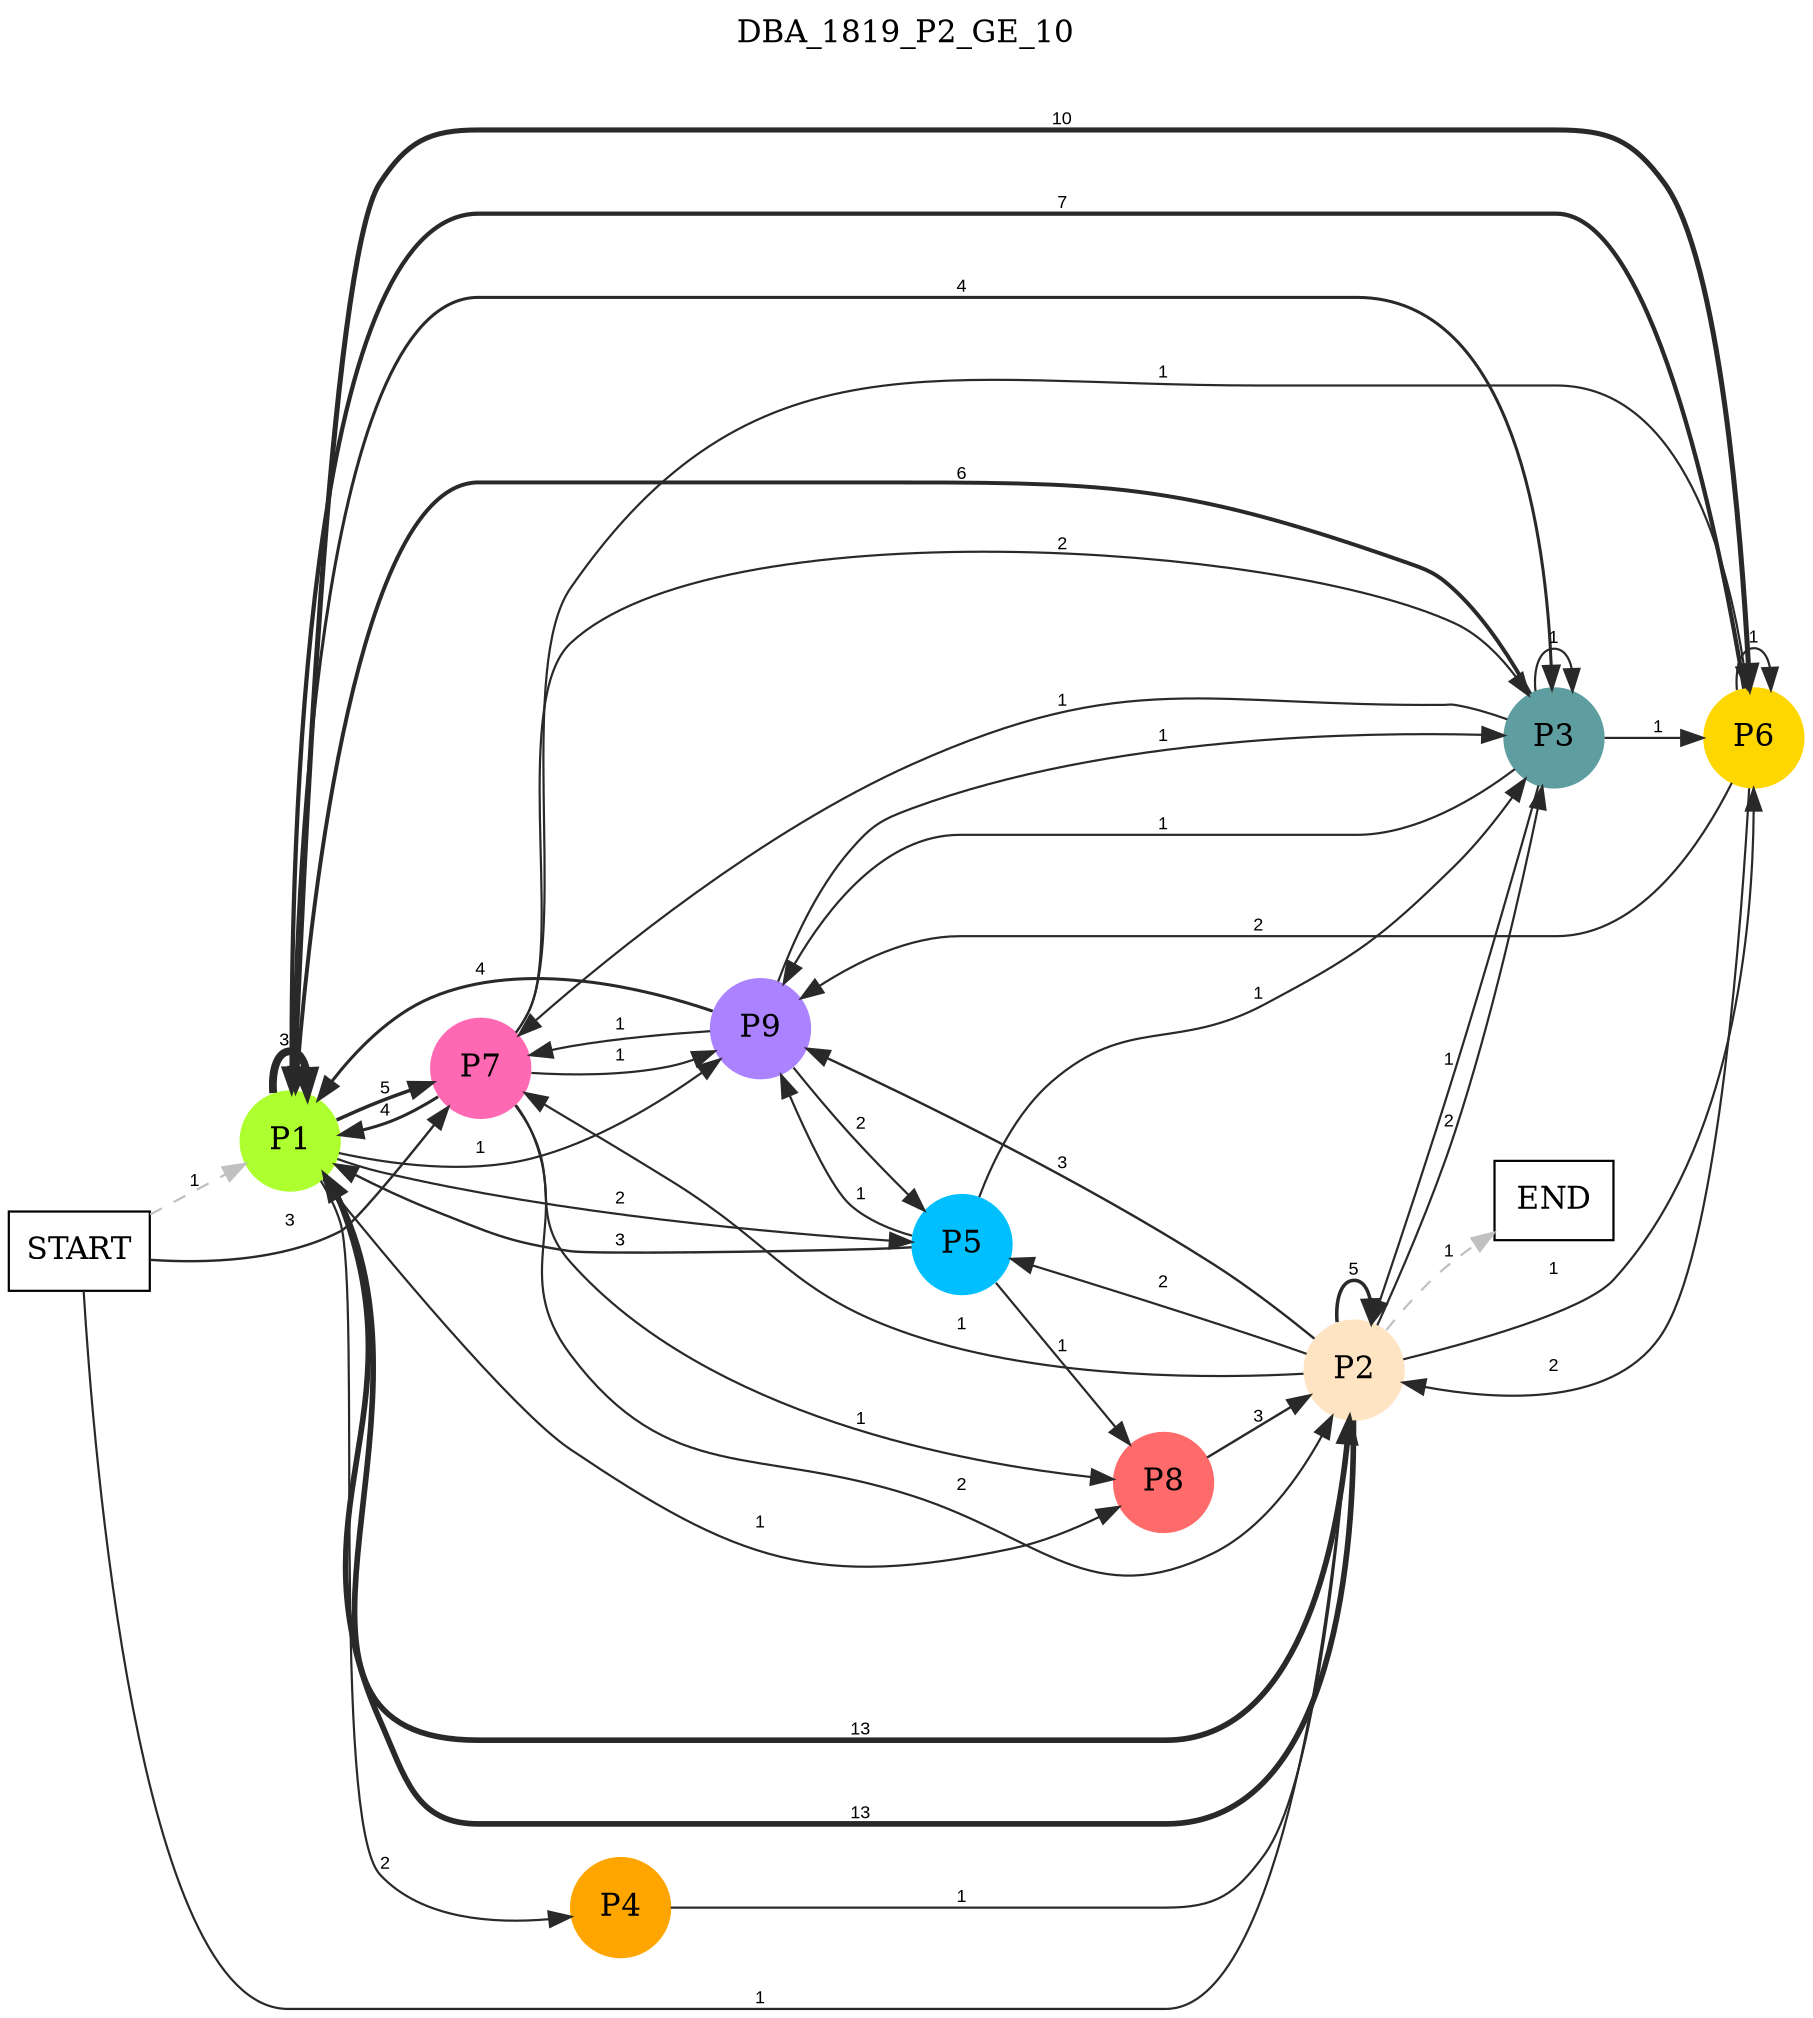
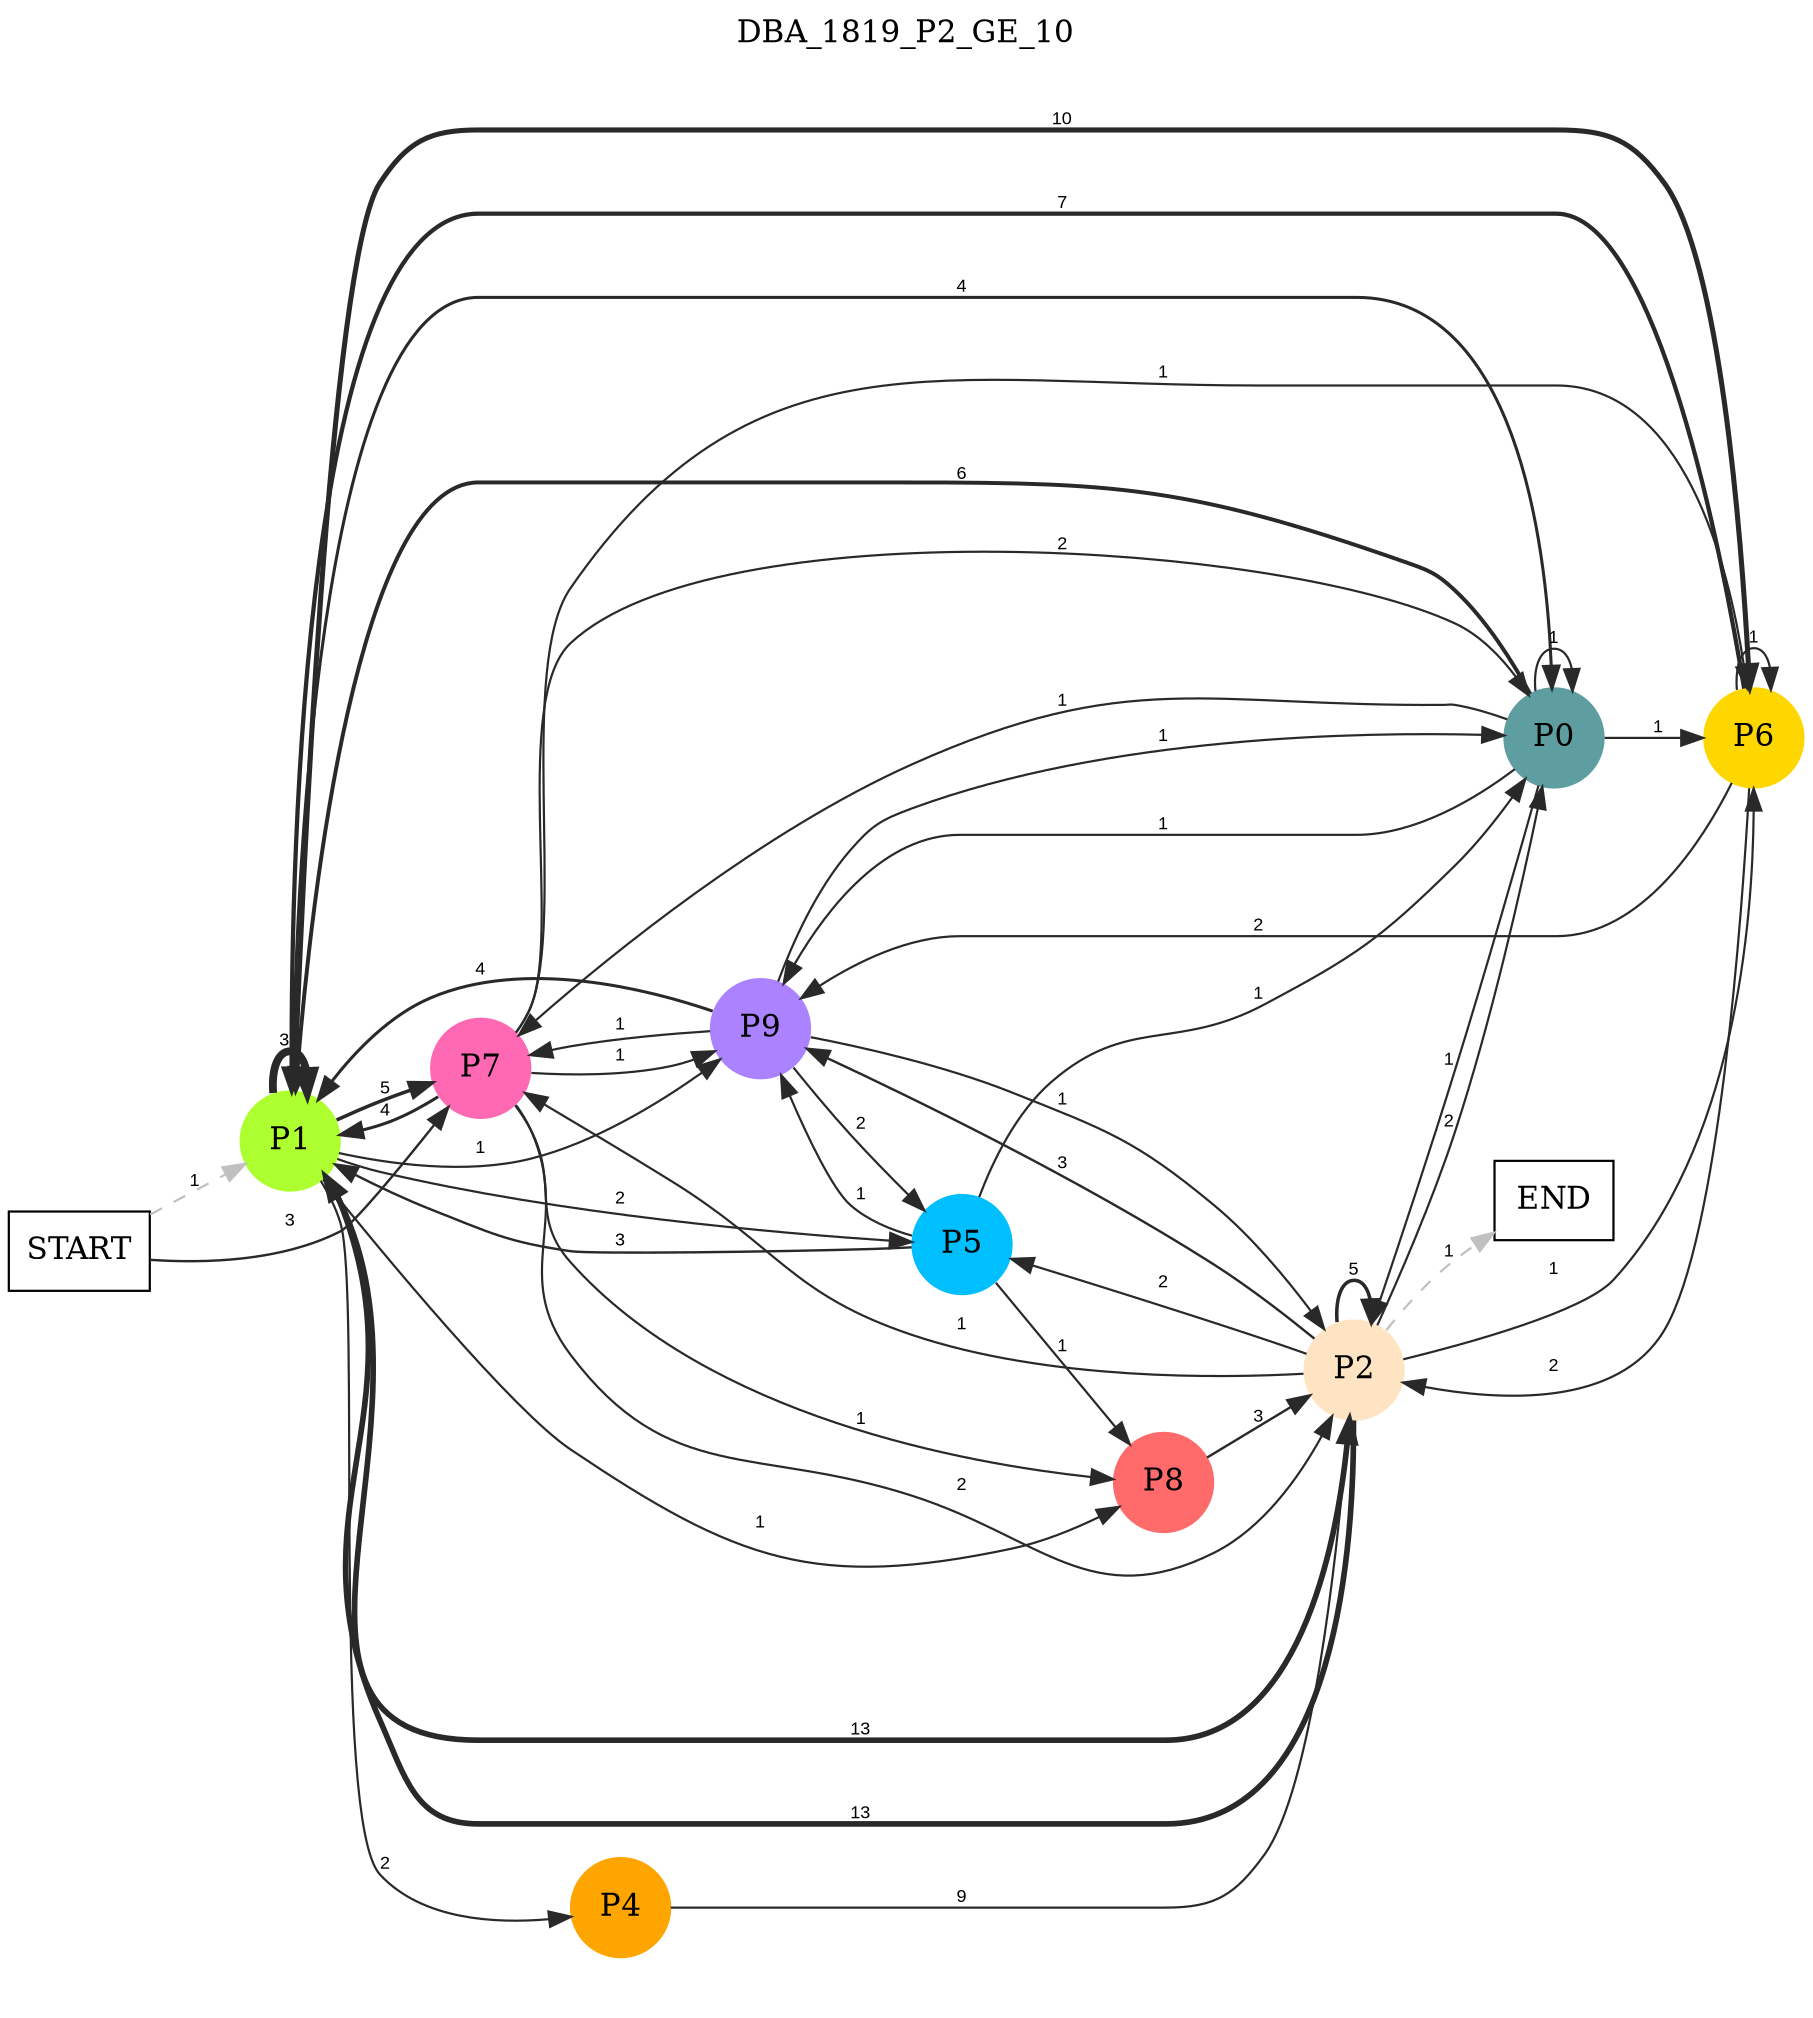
node "P3": label "P3" -> "P0"
edge "P4" -> "P2": label "1" -> "9"
edge "START" -> "P2": now "P9" -> "P2"
